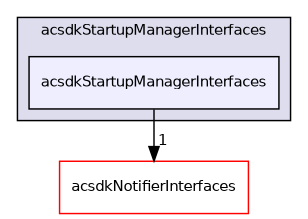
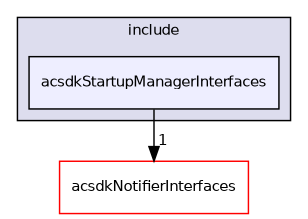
cluster "acsdkStartupManagerInterfaces": label "acsdkStartupManagerInterfaces" -> "include"
